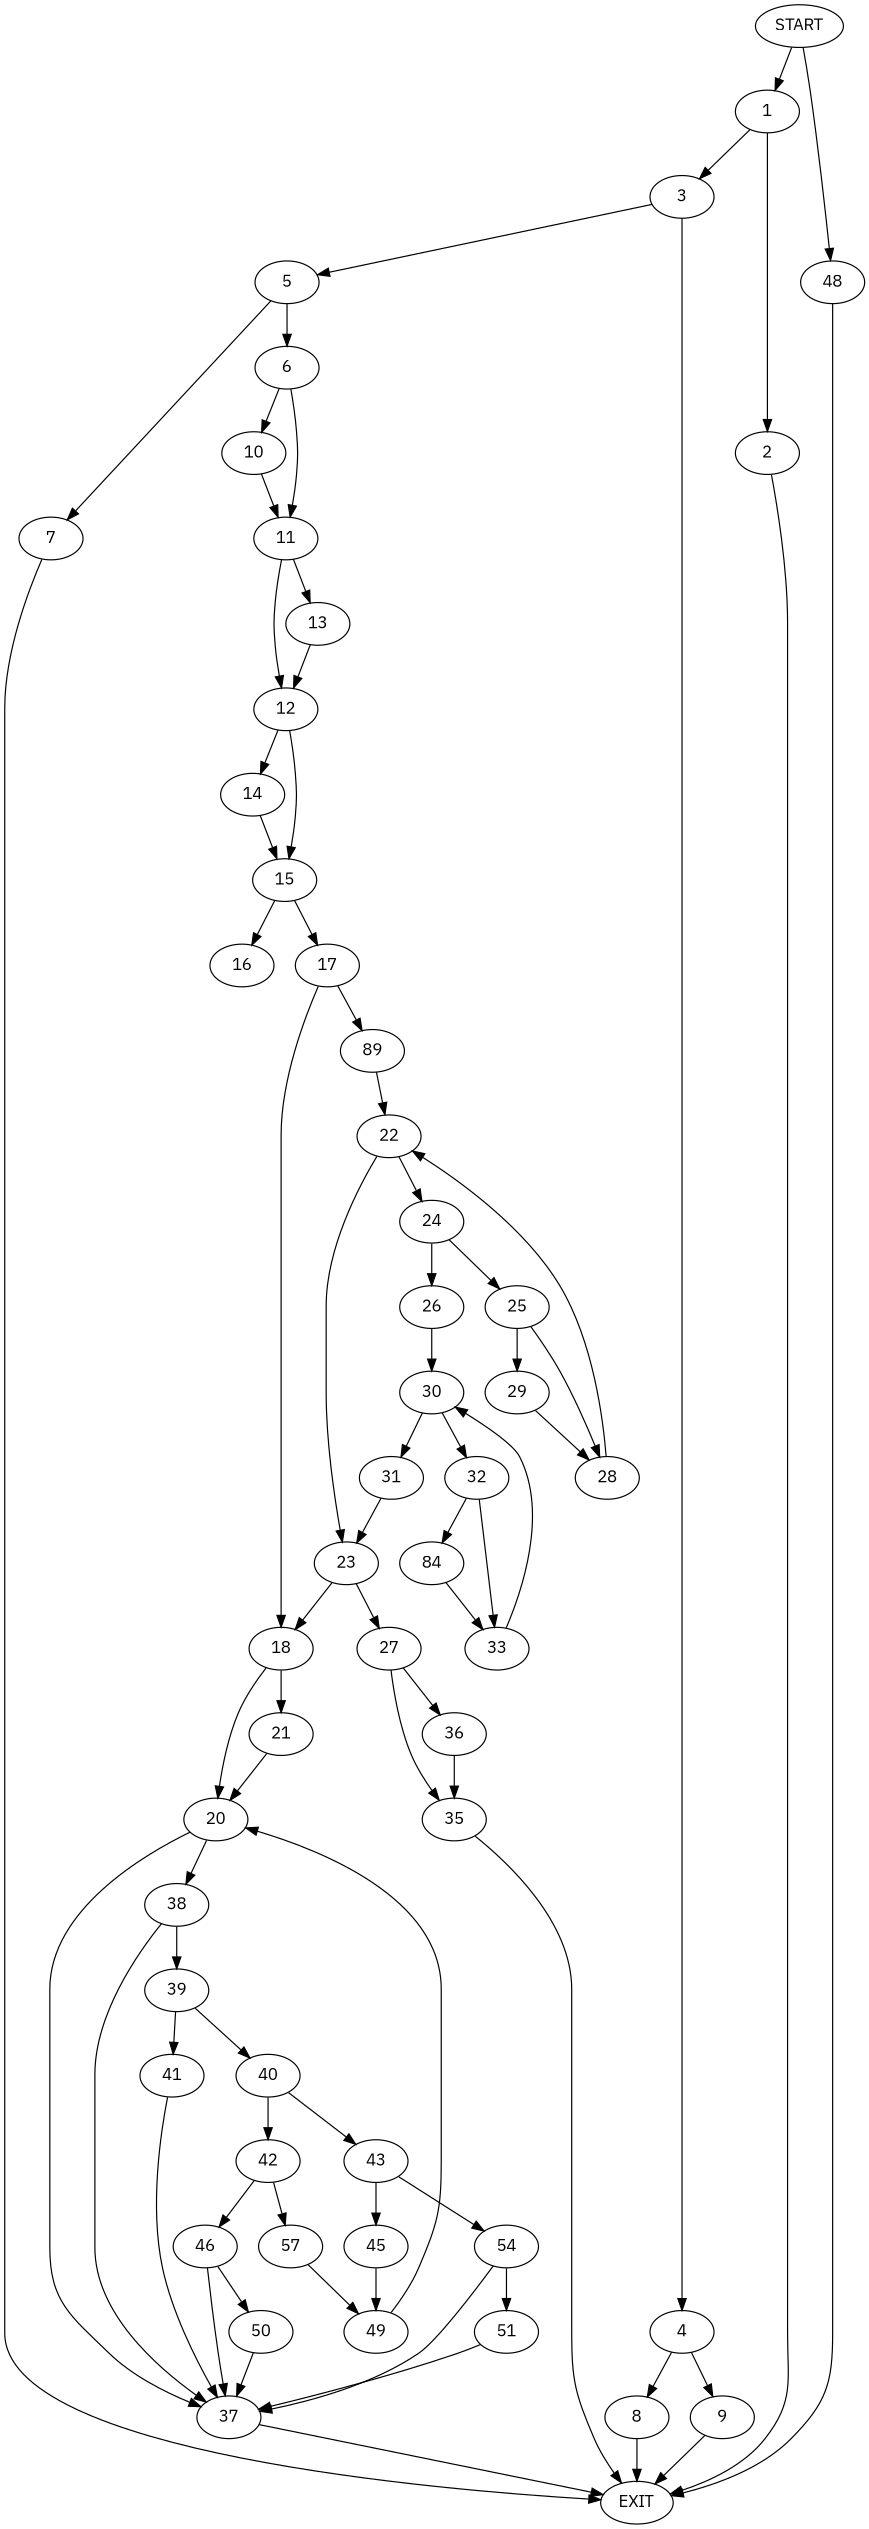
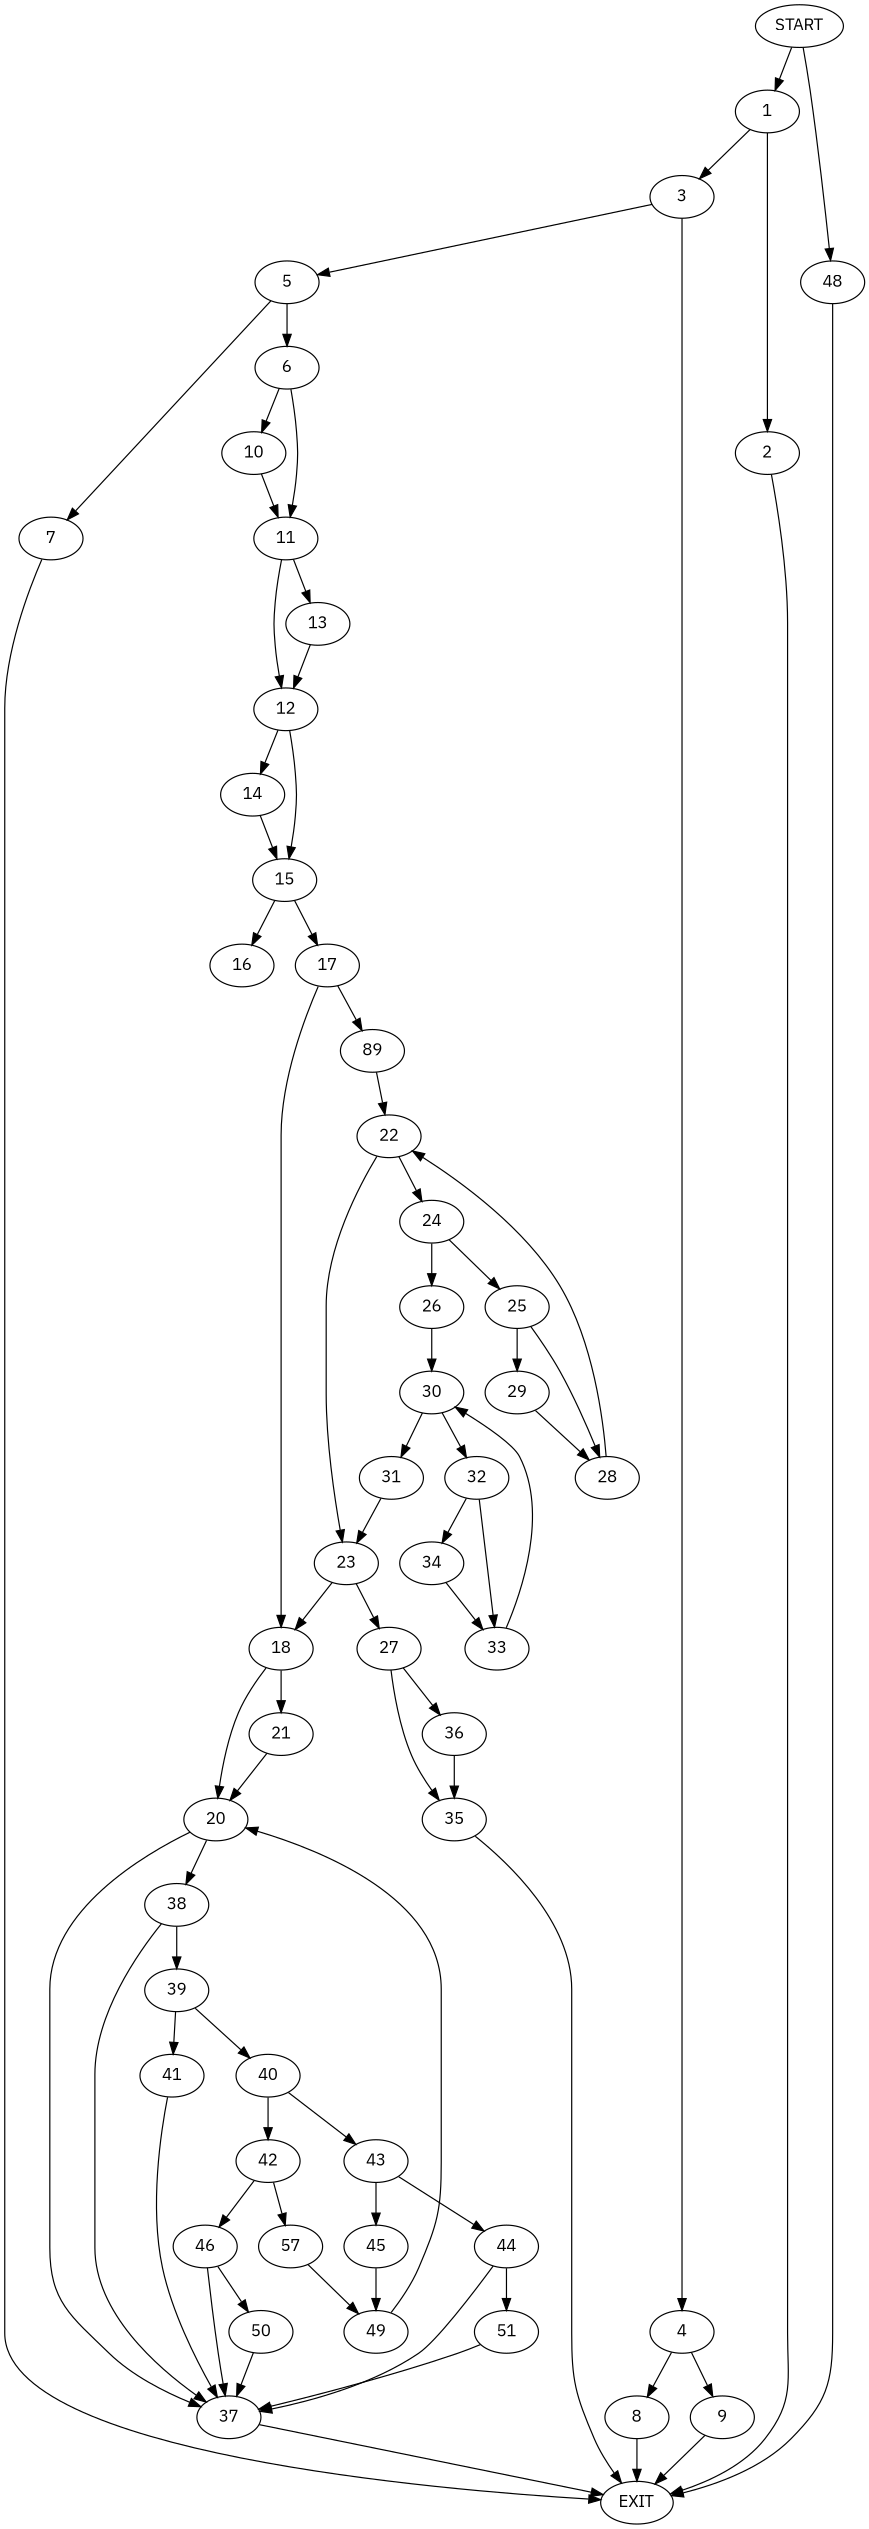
node "84": label "84" -> "34"
node "54": label "54" -> "44"
